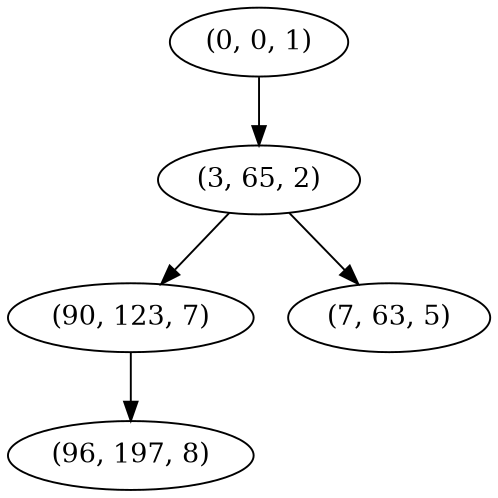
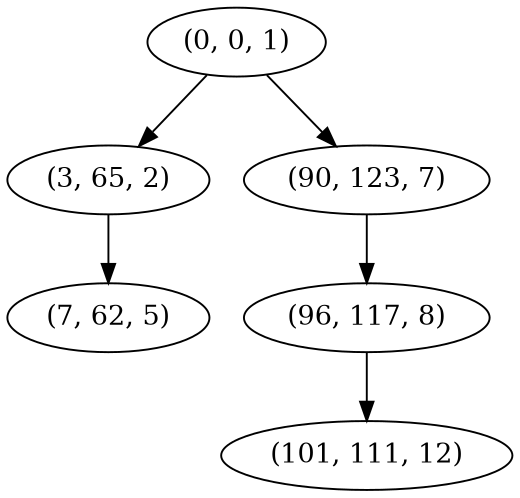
edge "(3, 65, 2)" -> "(90, 123, 7)": now "(0, 0, 1)" -> "(90, 123, 7)"
node "(7, 63, 5)": label "(7, 63, 5)" -> "(7, 62, 5)"
node "(96, 197, 8)": label "(96, 197, 8)" -> "(96, 117, 8)"
node "(101, 111, 12)": added
